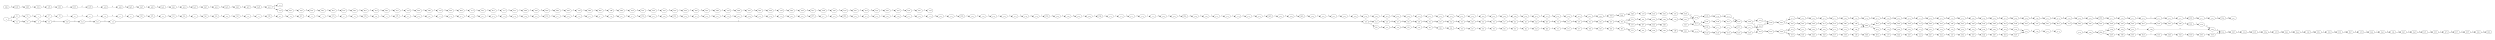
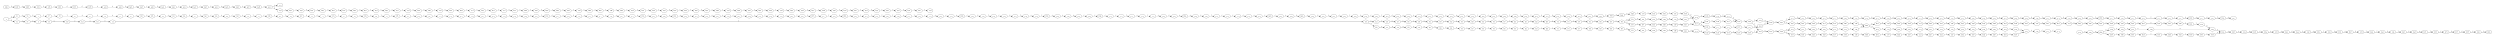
node "S109": added
